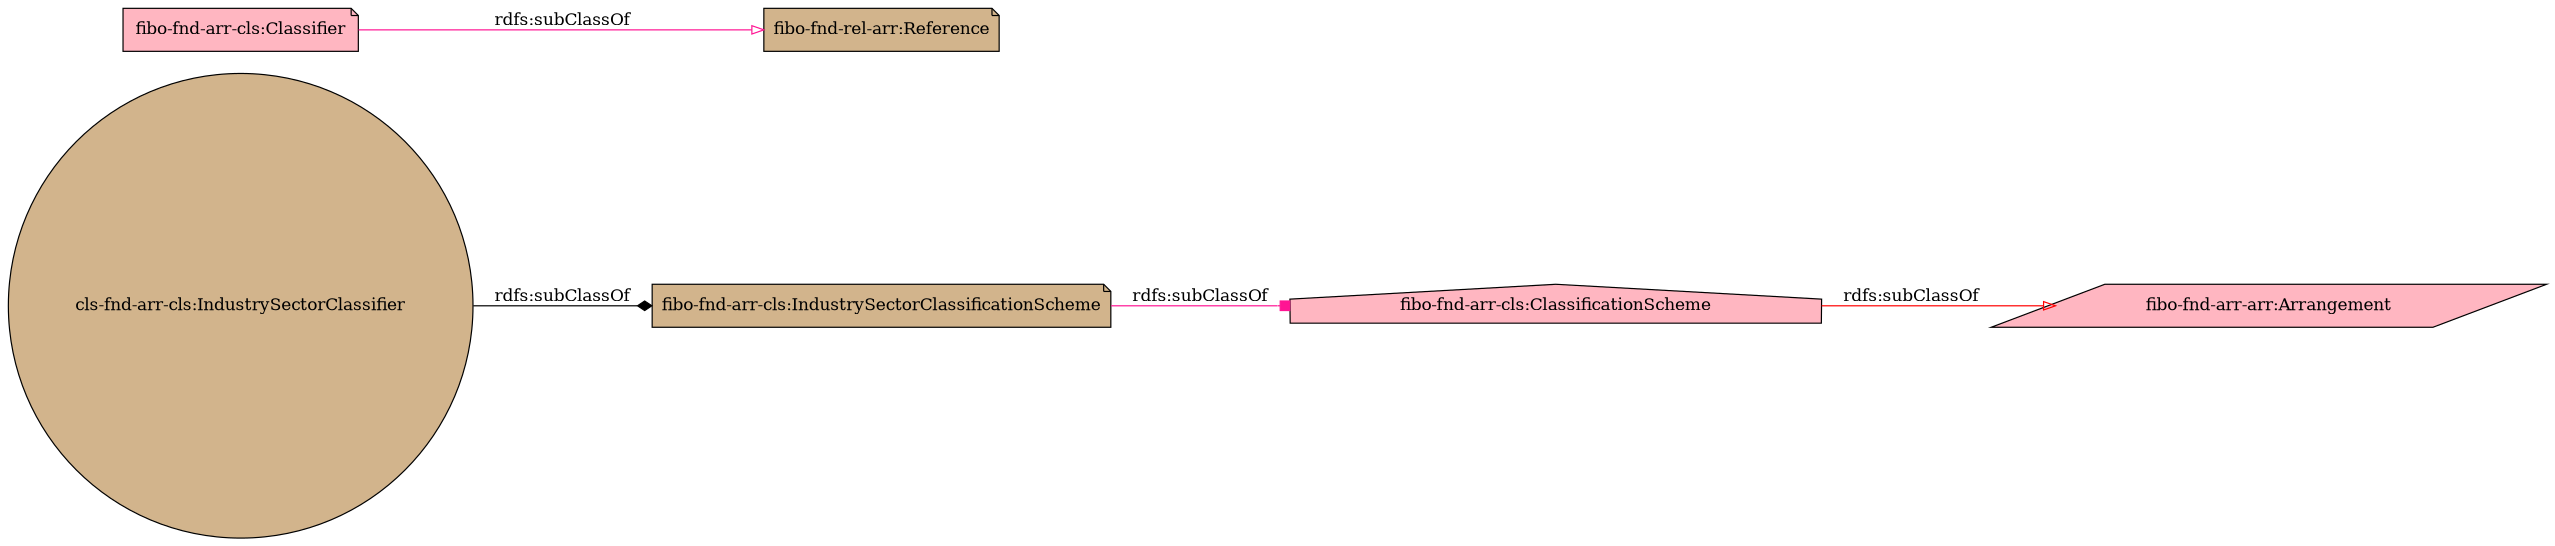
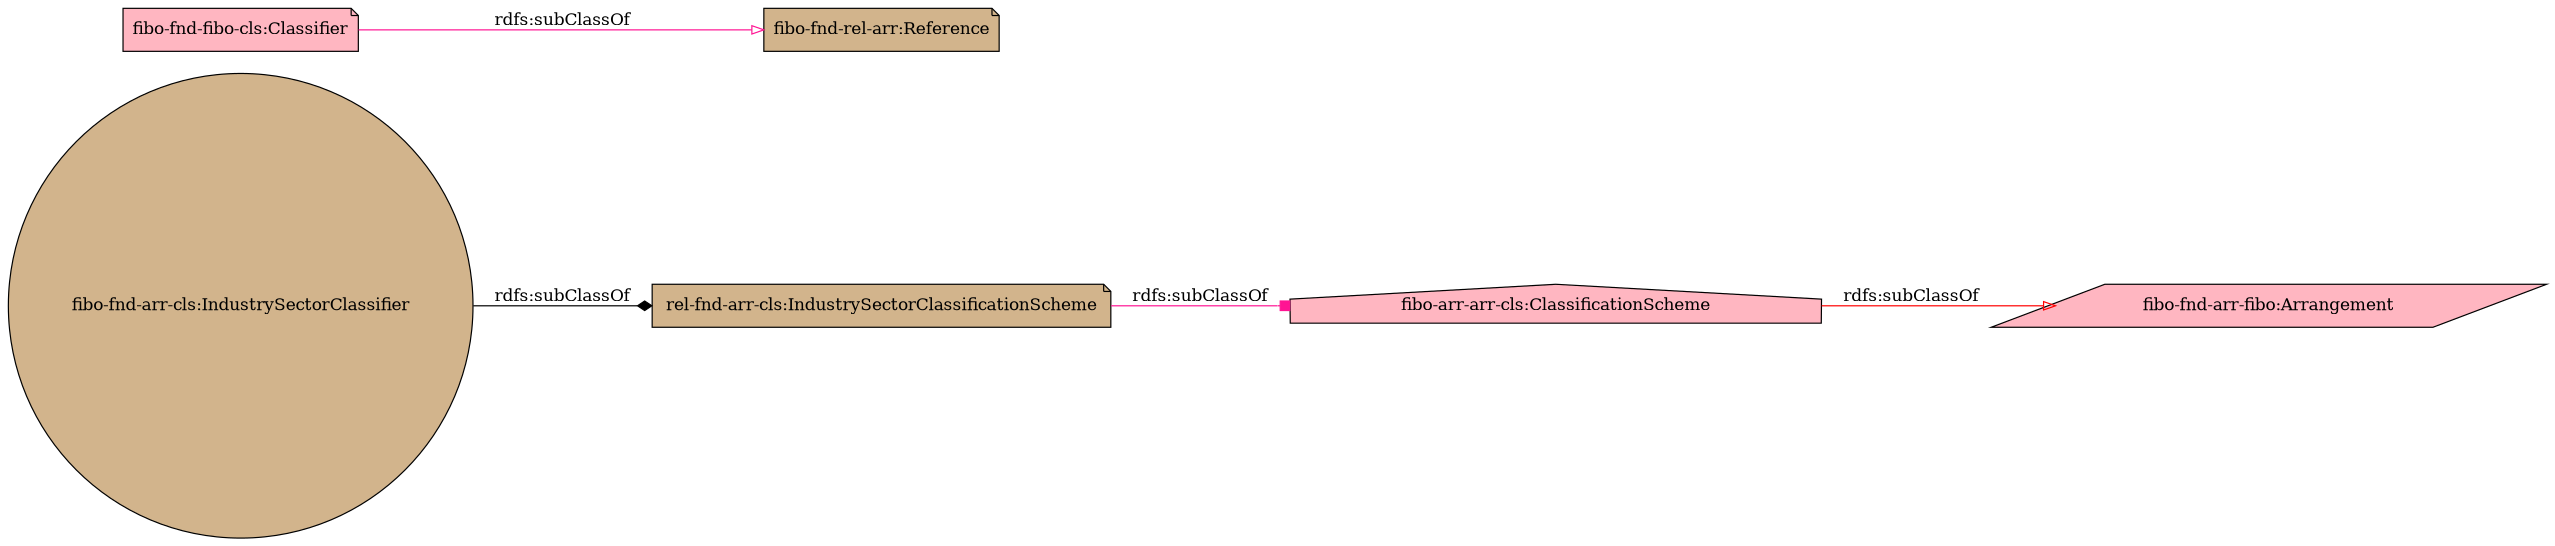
node "fibo-fnd-arr-cls:Classifier": label "fibo-fnd-arr-cls:Classifier" -> "fibo-fnd-fibo-cls:Classifier"
node "cls-fnd-arr-cls:IndustrySectorClassifier": label "cls-fnd-arr-cls:IndustrySectorClassifier" -> "fibo-fnd-arr-cls:IndustrySectorClassifier"
node "fibo-fnd-arr-cls:IndustrySectorClassificationScheme": label "fibo-fnd-arr-cls:IndustrySectorClassificationScheme" -> "rel-fnd-arr-cls:IndustrySectorClassificationScheme"
node "fibo-fnd-arr-cls:ClassificationScheme": label "fibo-fnd-arr-cls:ClassificationScheme" -> "fibo-arr-arr-cls:ClassificationScheme"
node "fibo-fnd-arr-arr:Arrangement": label "fibo-fnd-arr-arr:Arrangement" -> "fibo-fnd-arr-fibo:Arrangement"
